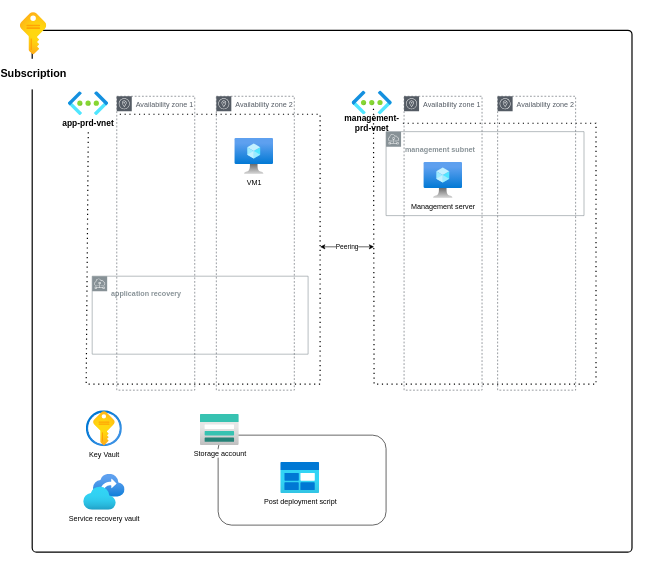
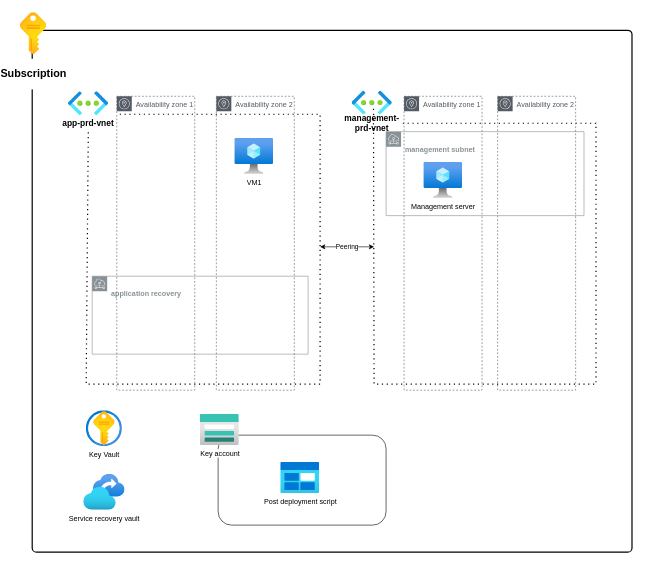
node "Storage account": label "Storage account" -> "Key account"
